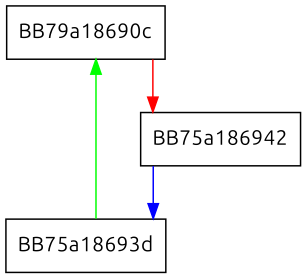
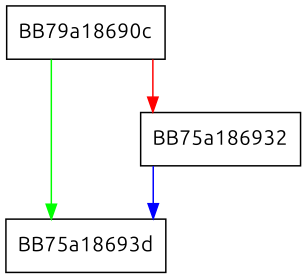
node "BB75a186942": label "BB75a186942" -> "BB75a186932"
edge "BB75a18693d" -> "BB79a18690c": reversed
